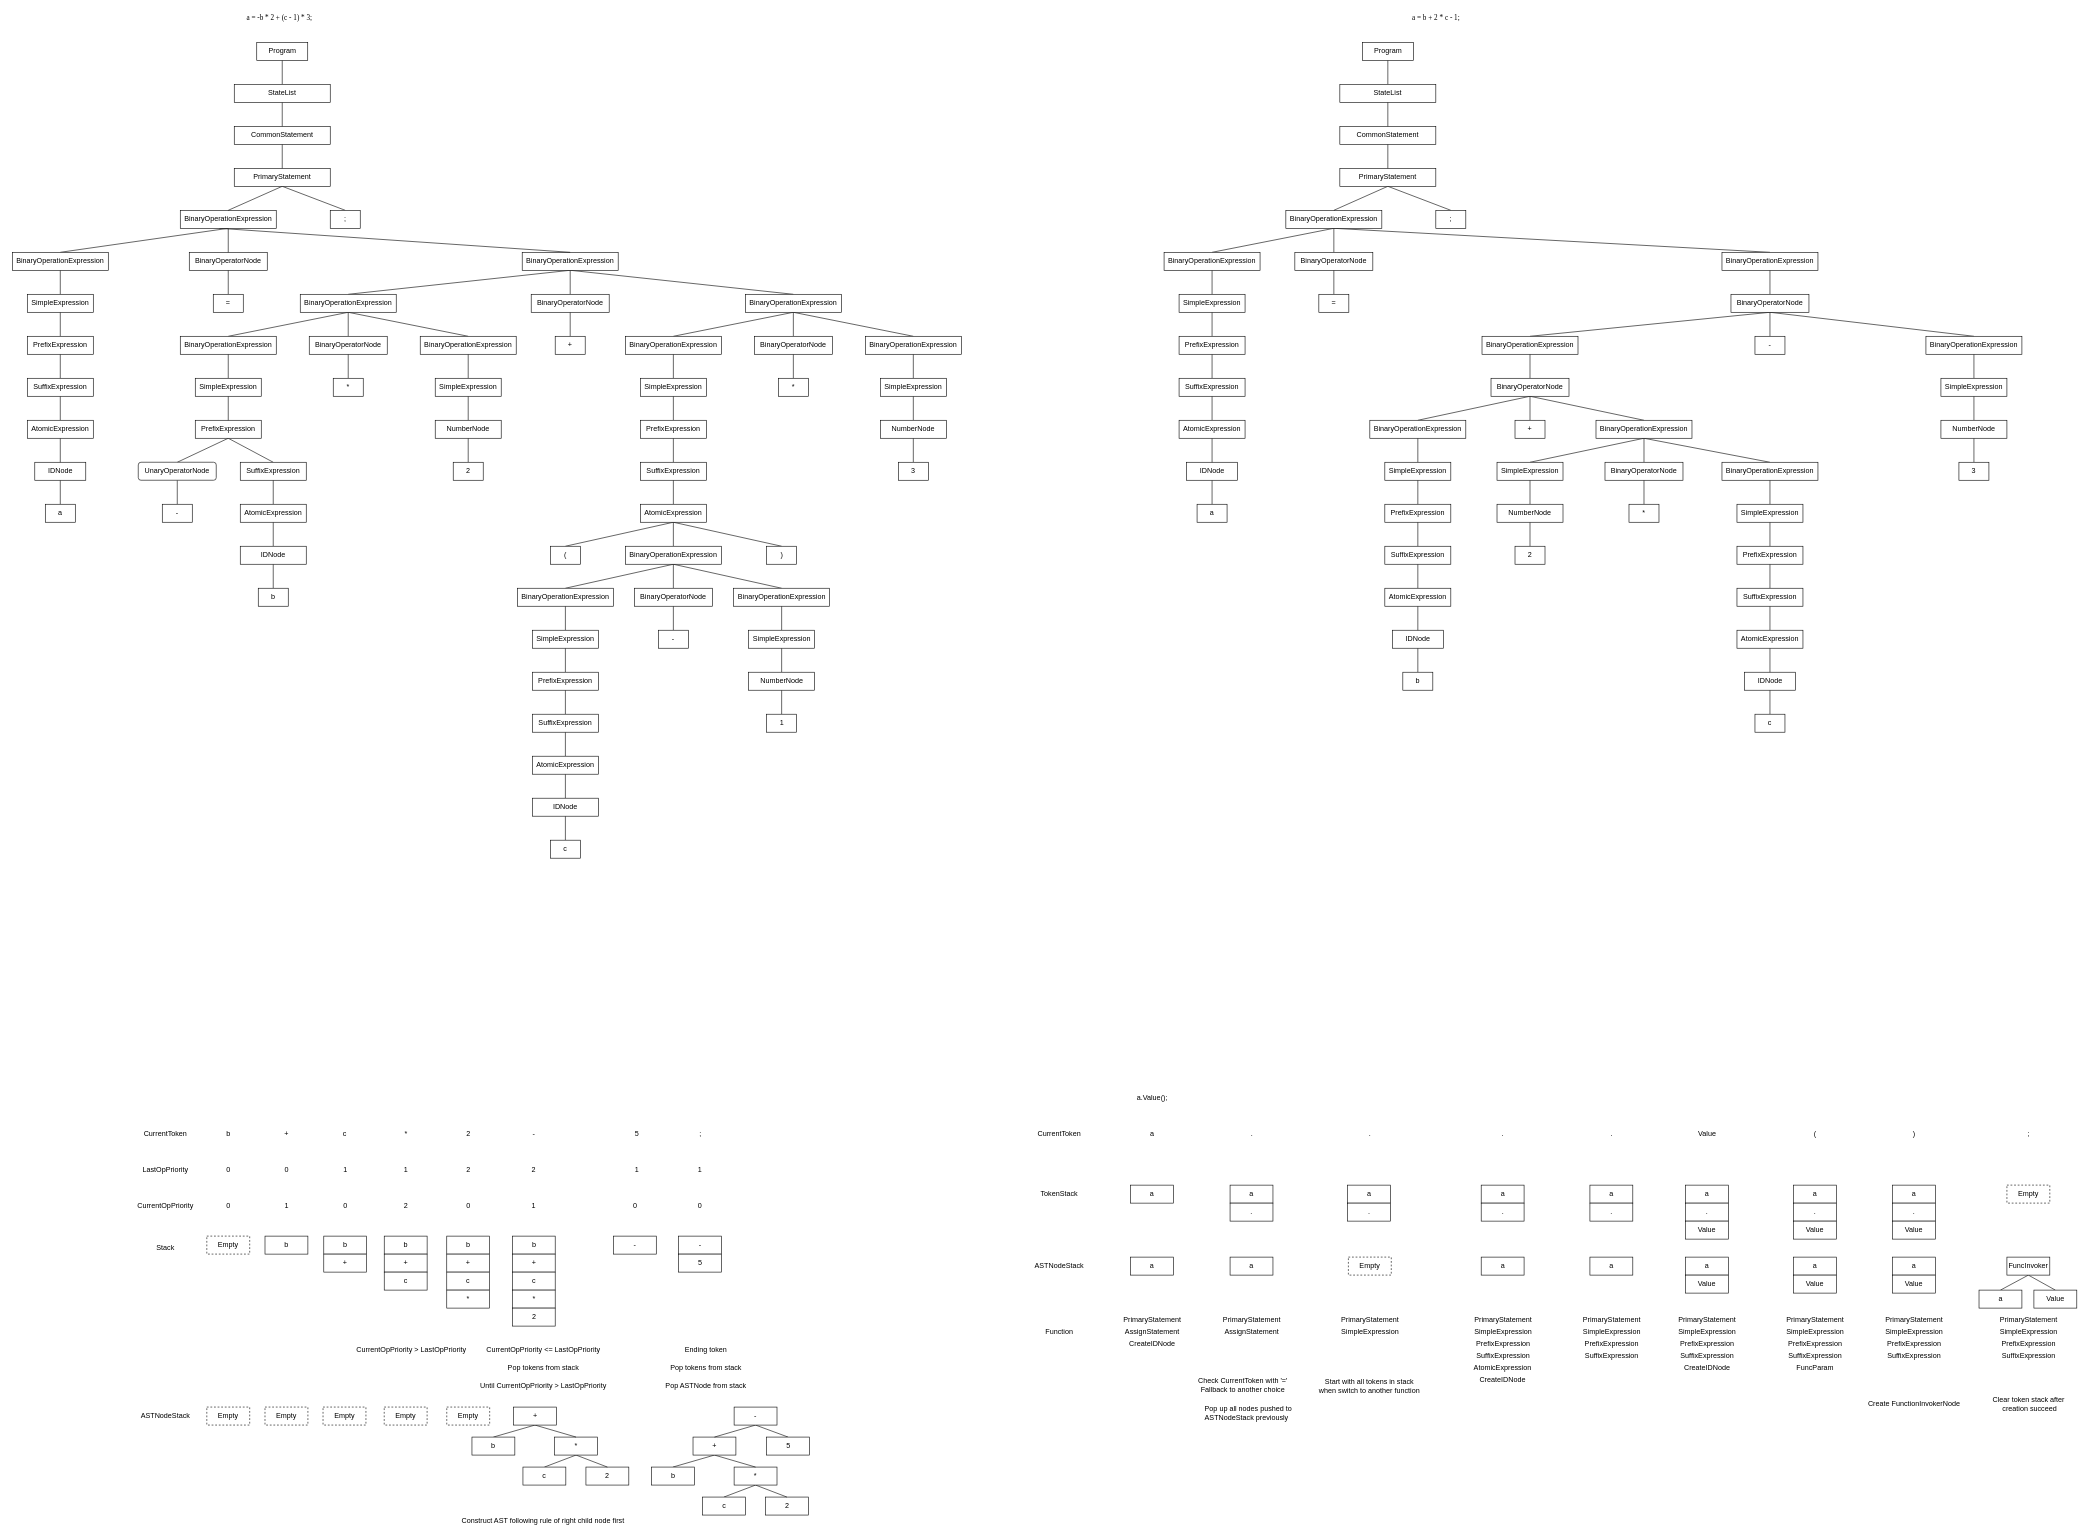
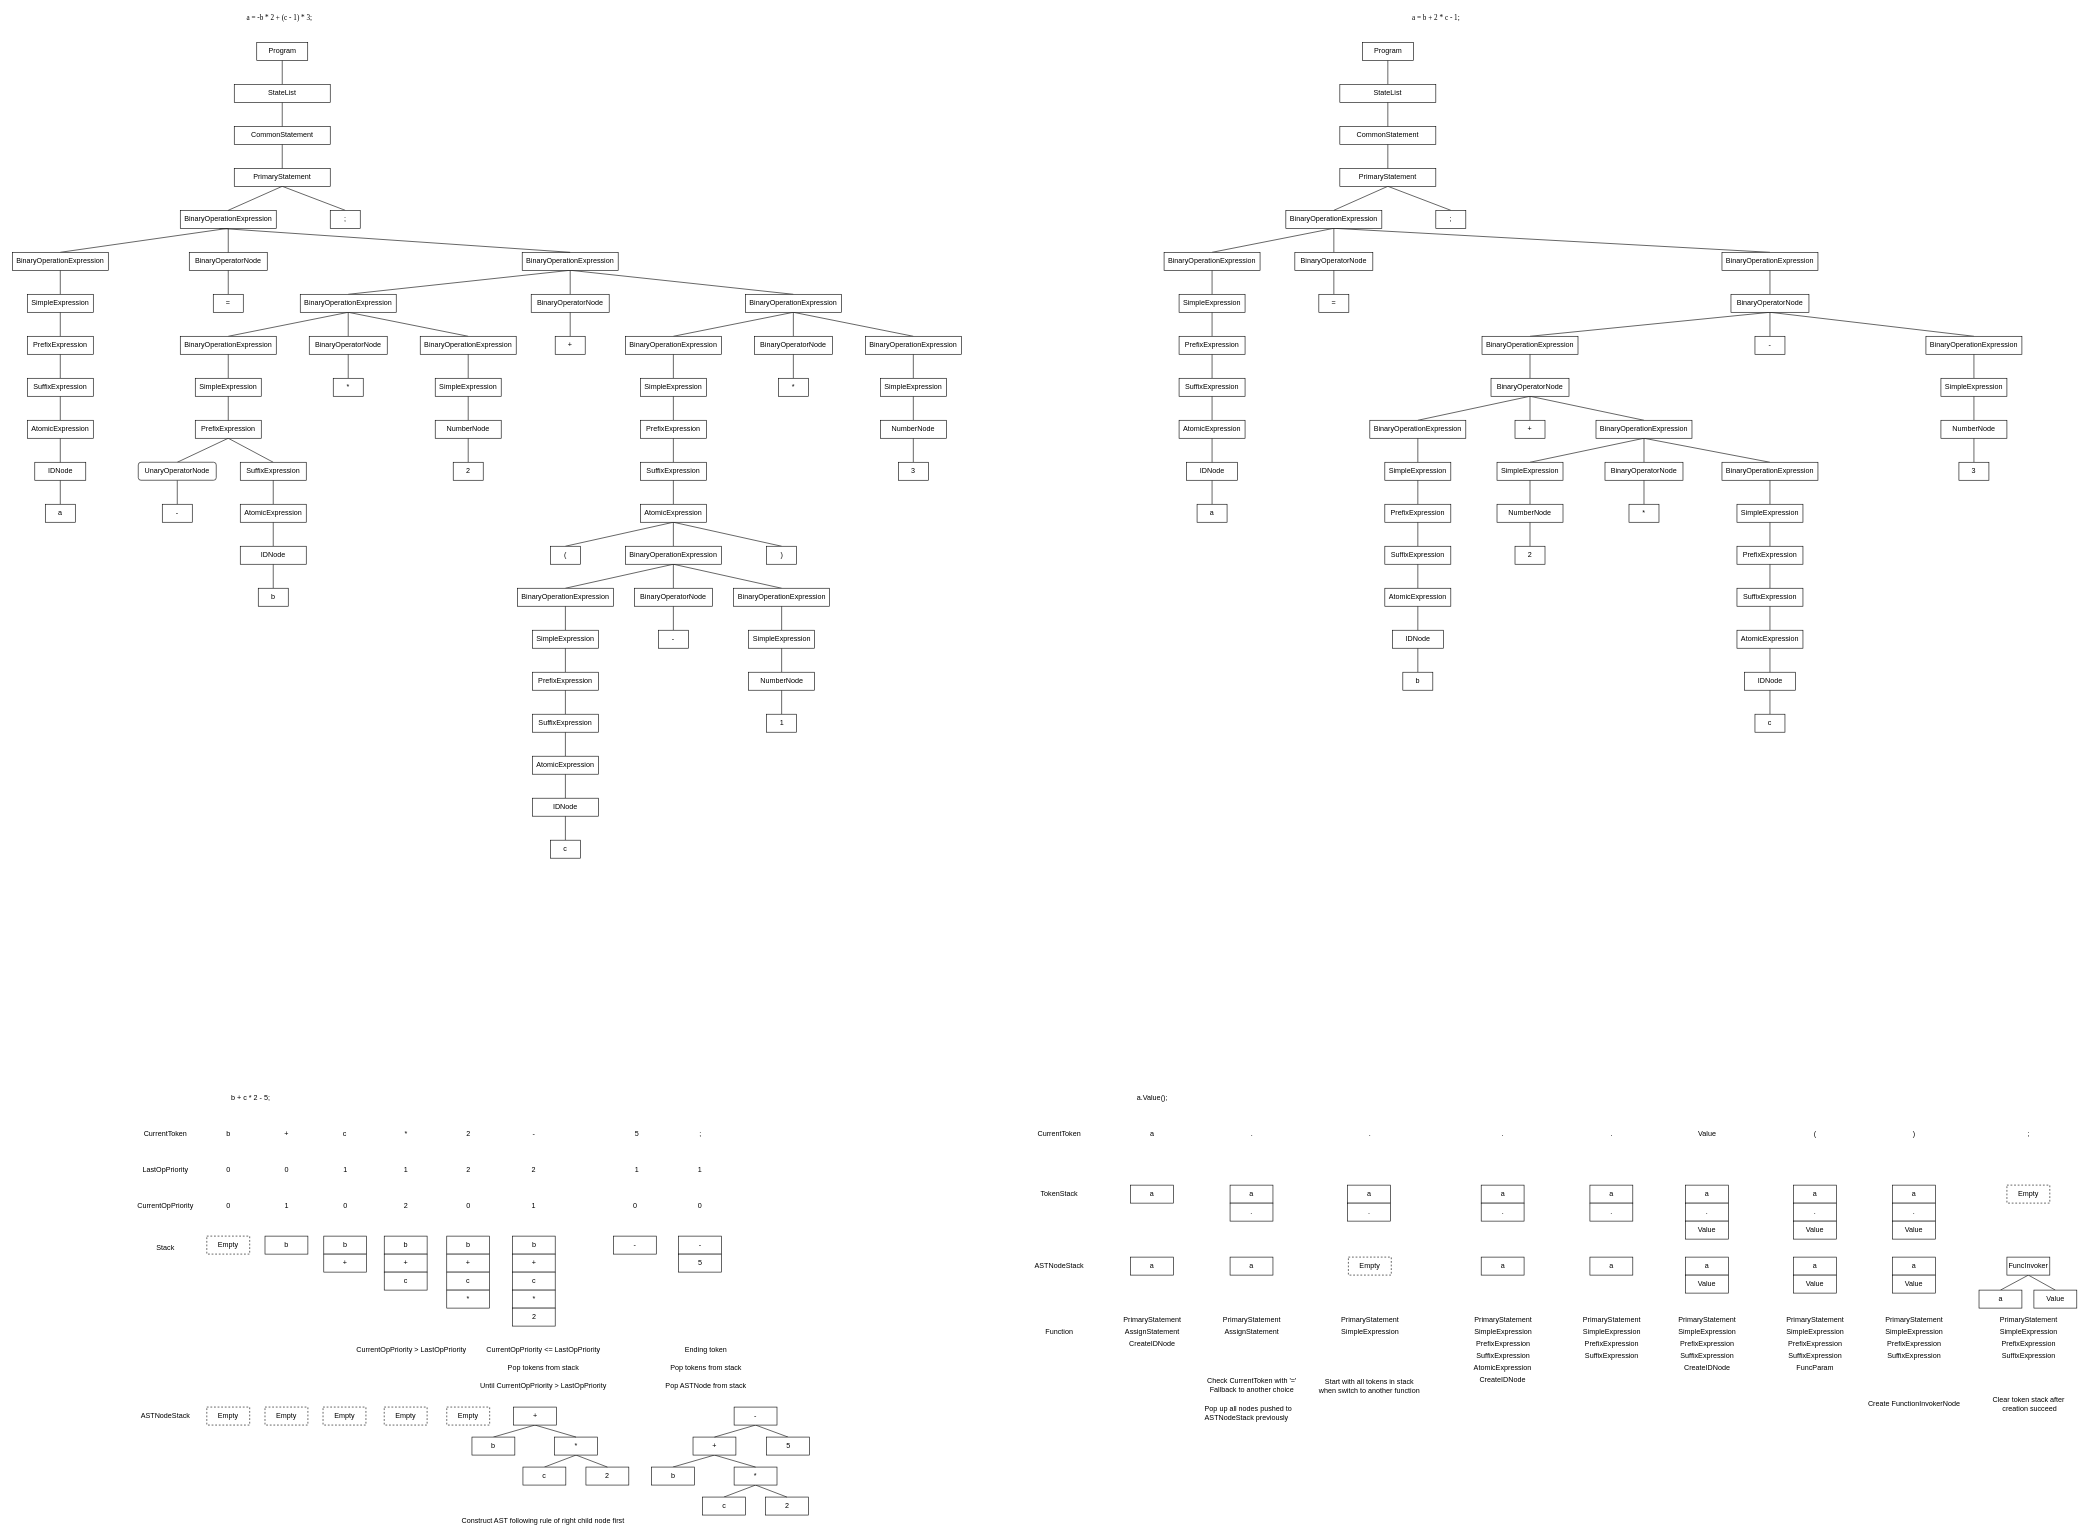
node "b + c * 2 - 5;": added
node "Check CurrentToken with '=' Fallback to another choice": moved (1243, 1385) -> (1252, 1385)
